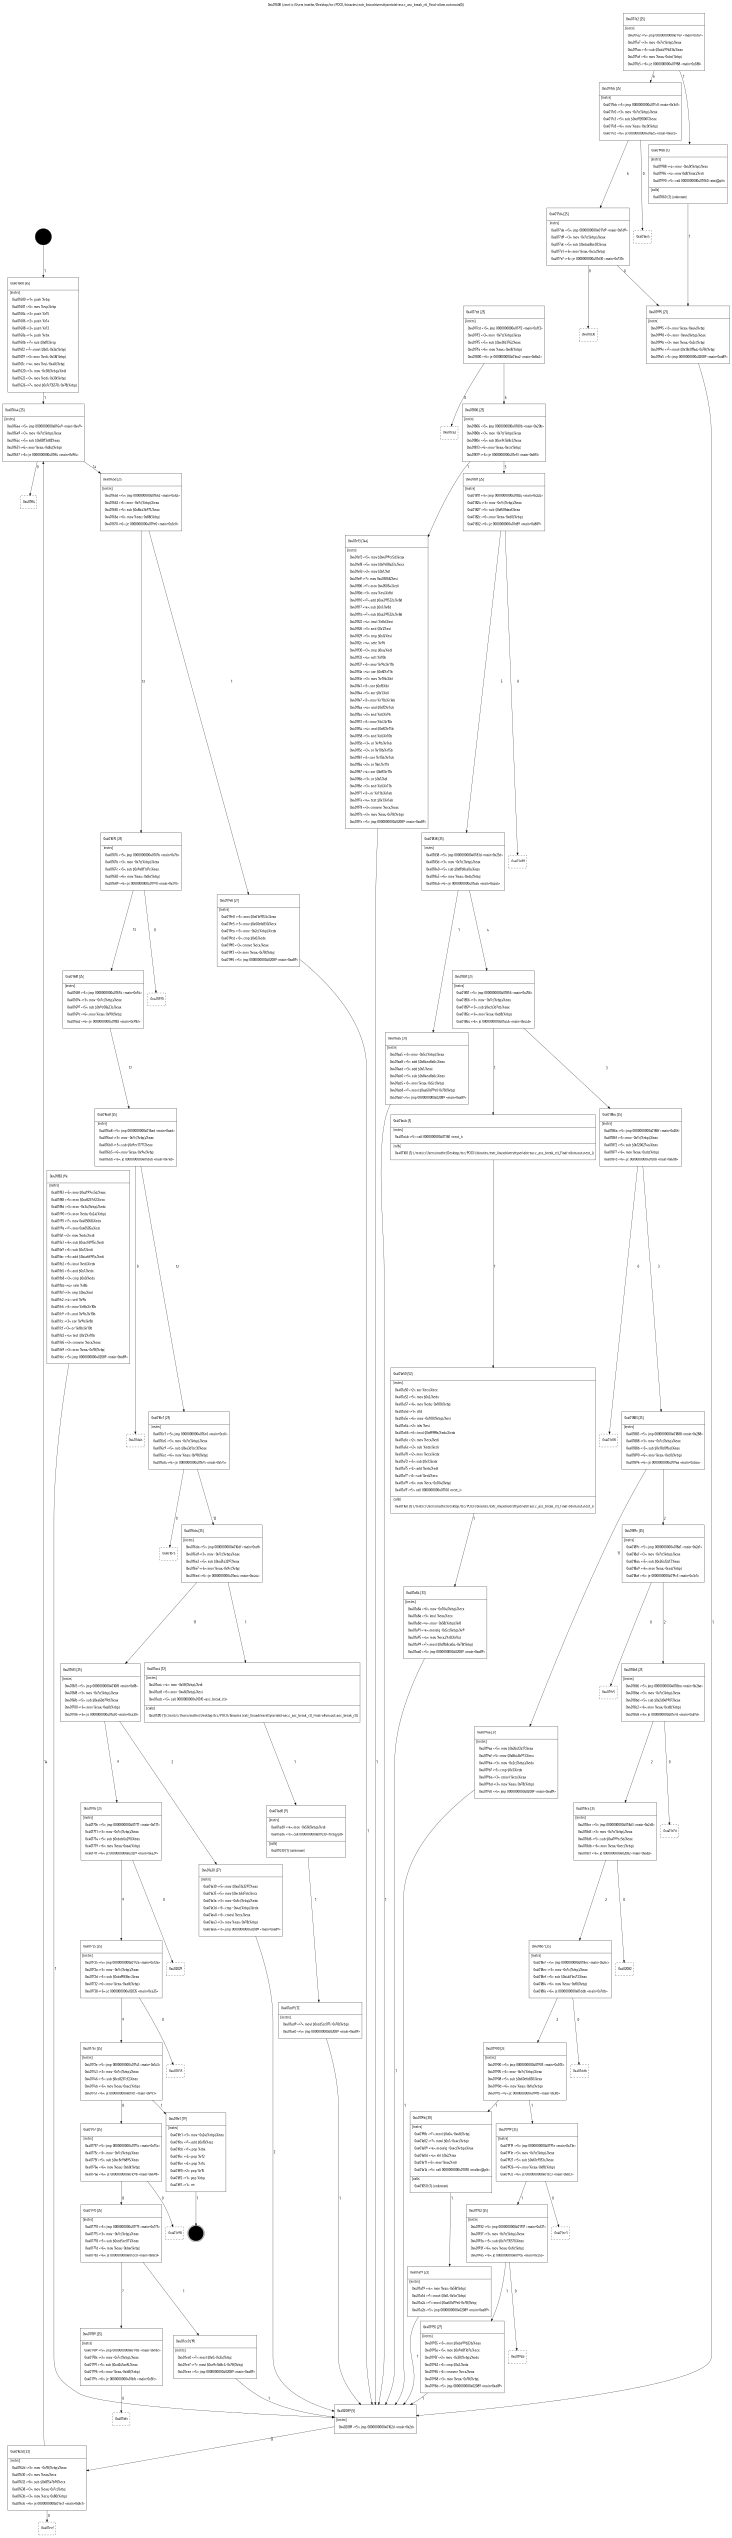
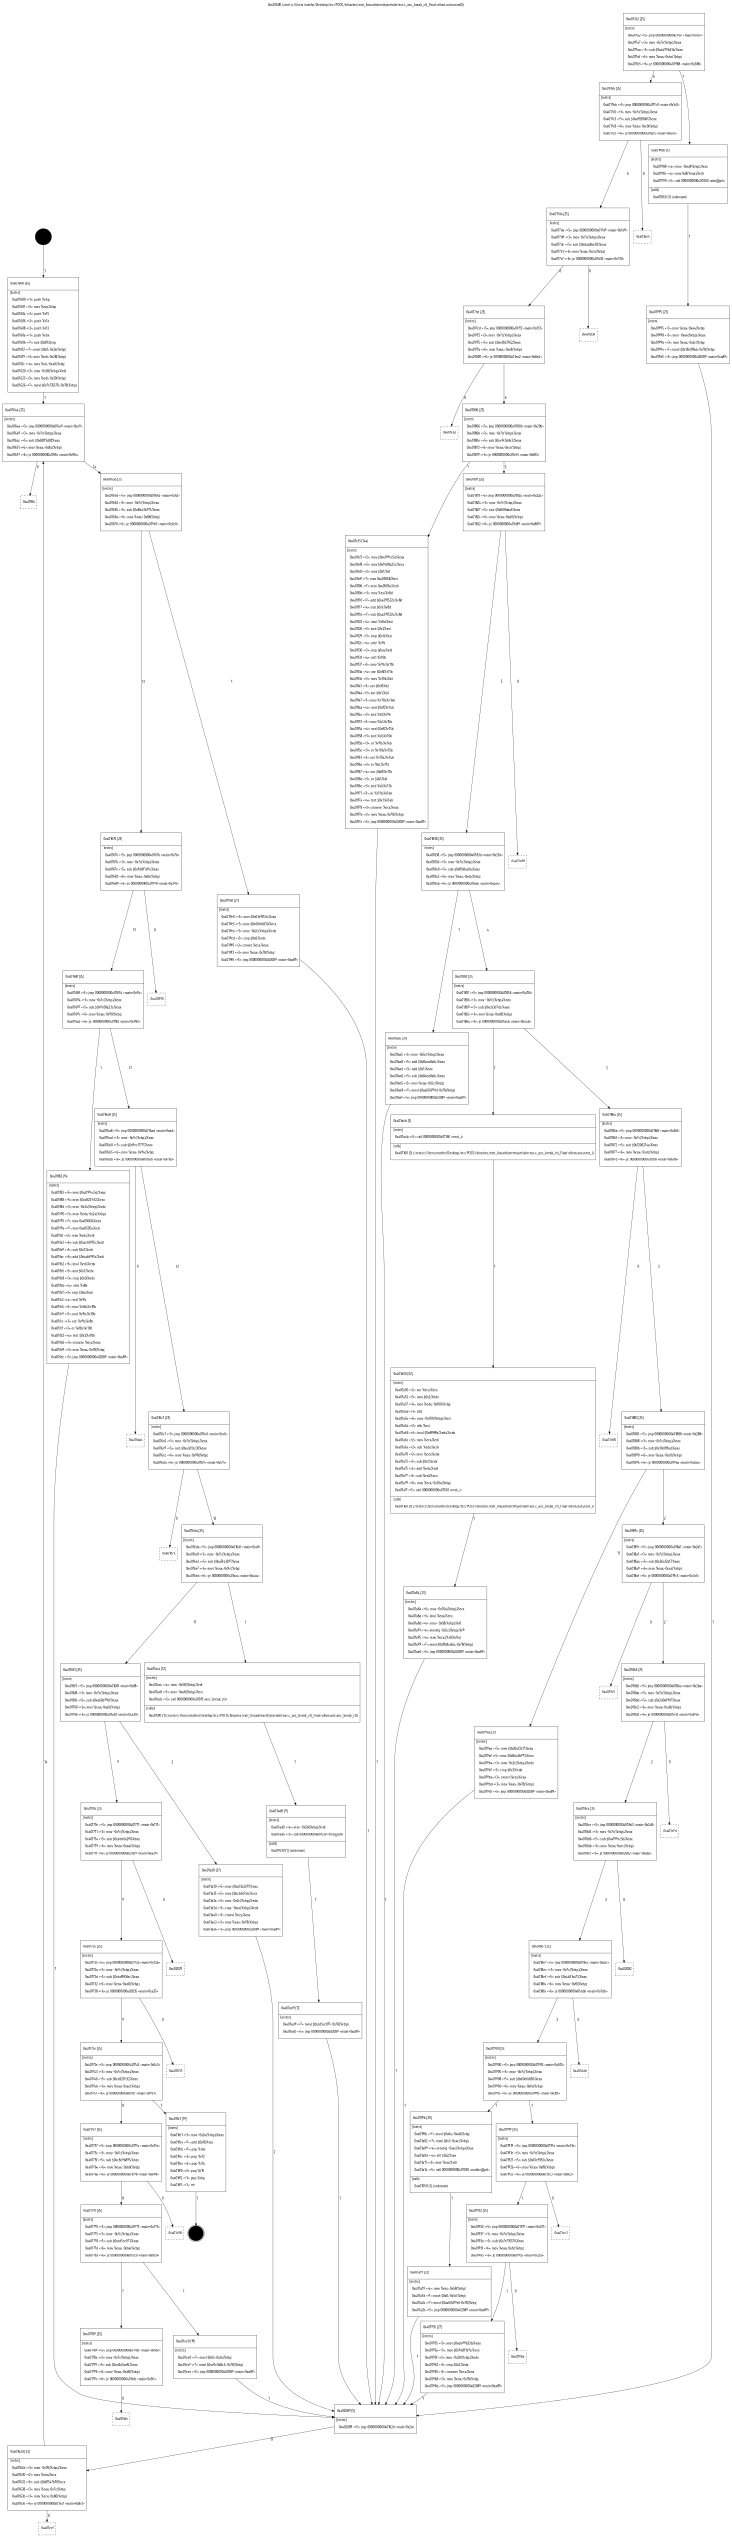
edge "0x4017d4 [25]" -> "0x401995 [21]": now "0x4017d4 [25]" -> "0x4017ed [25]"
edge "0x40168f [25]" -> "0x401f83 [94]": added, label "1"
